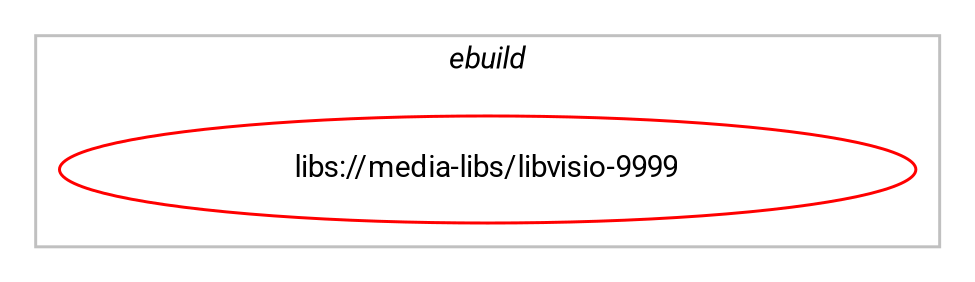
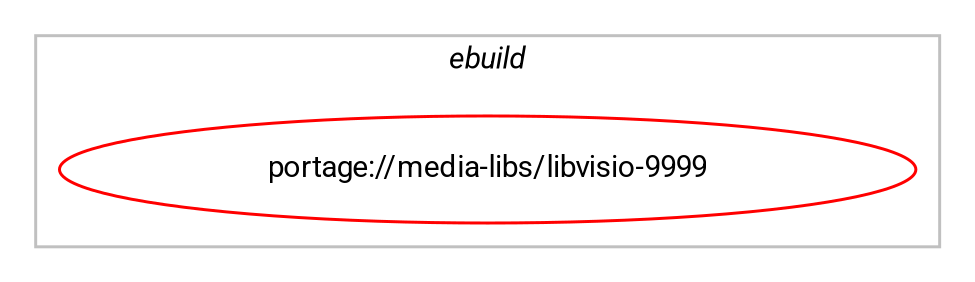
node "libs://media-libs/libvisio-9999": label "libs://media-libs/libvisio-9999" -> "portage://media-libs/libvisio-9999"
